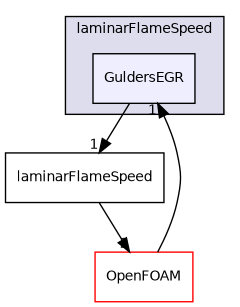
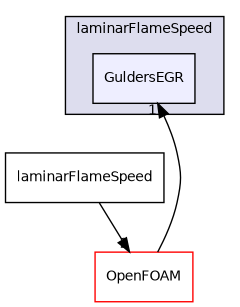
edge "GuldersEGR" -> "laminarFlameSpeed": removed
